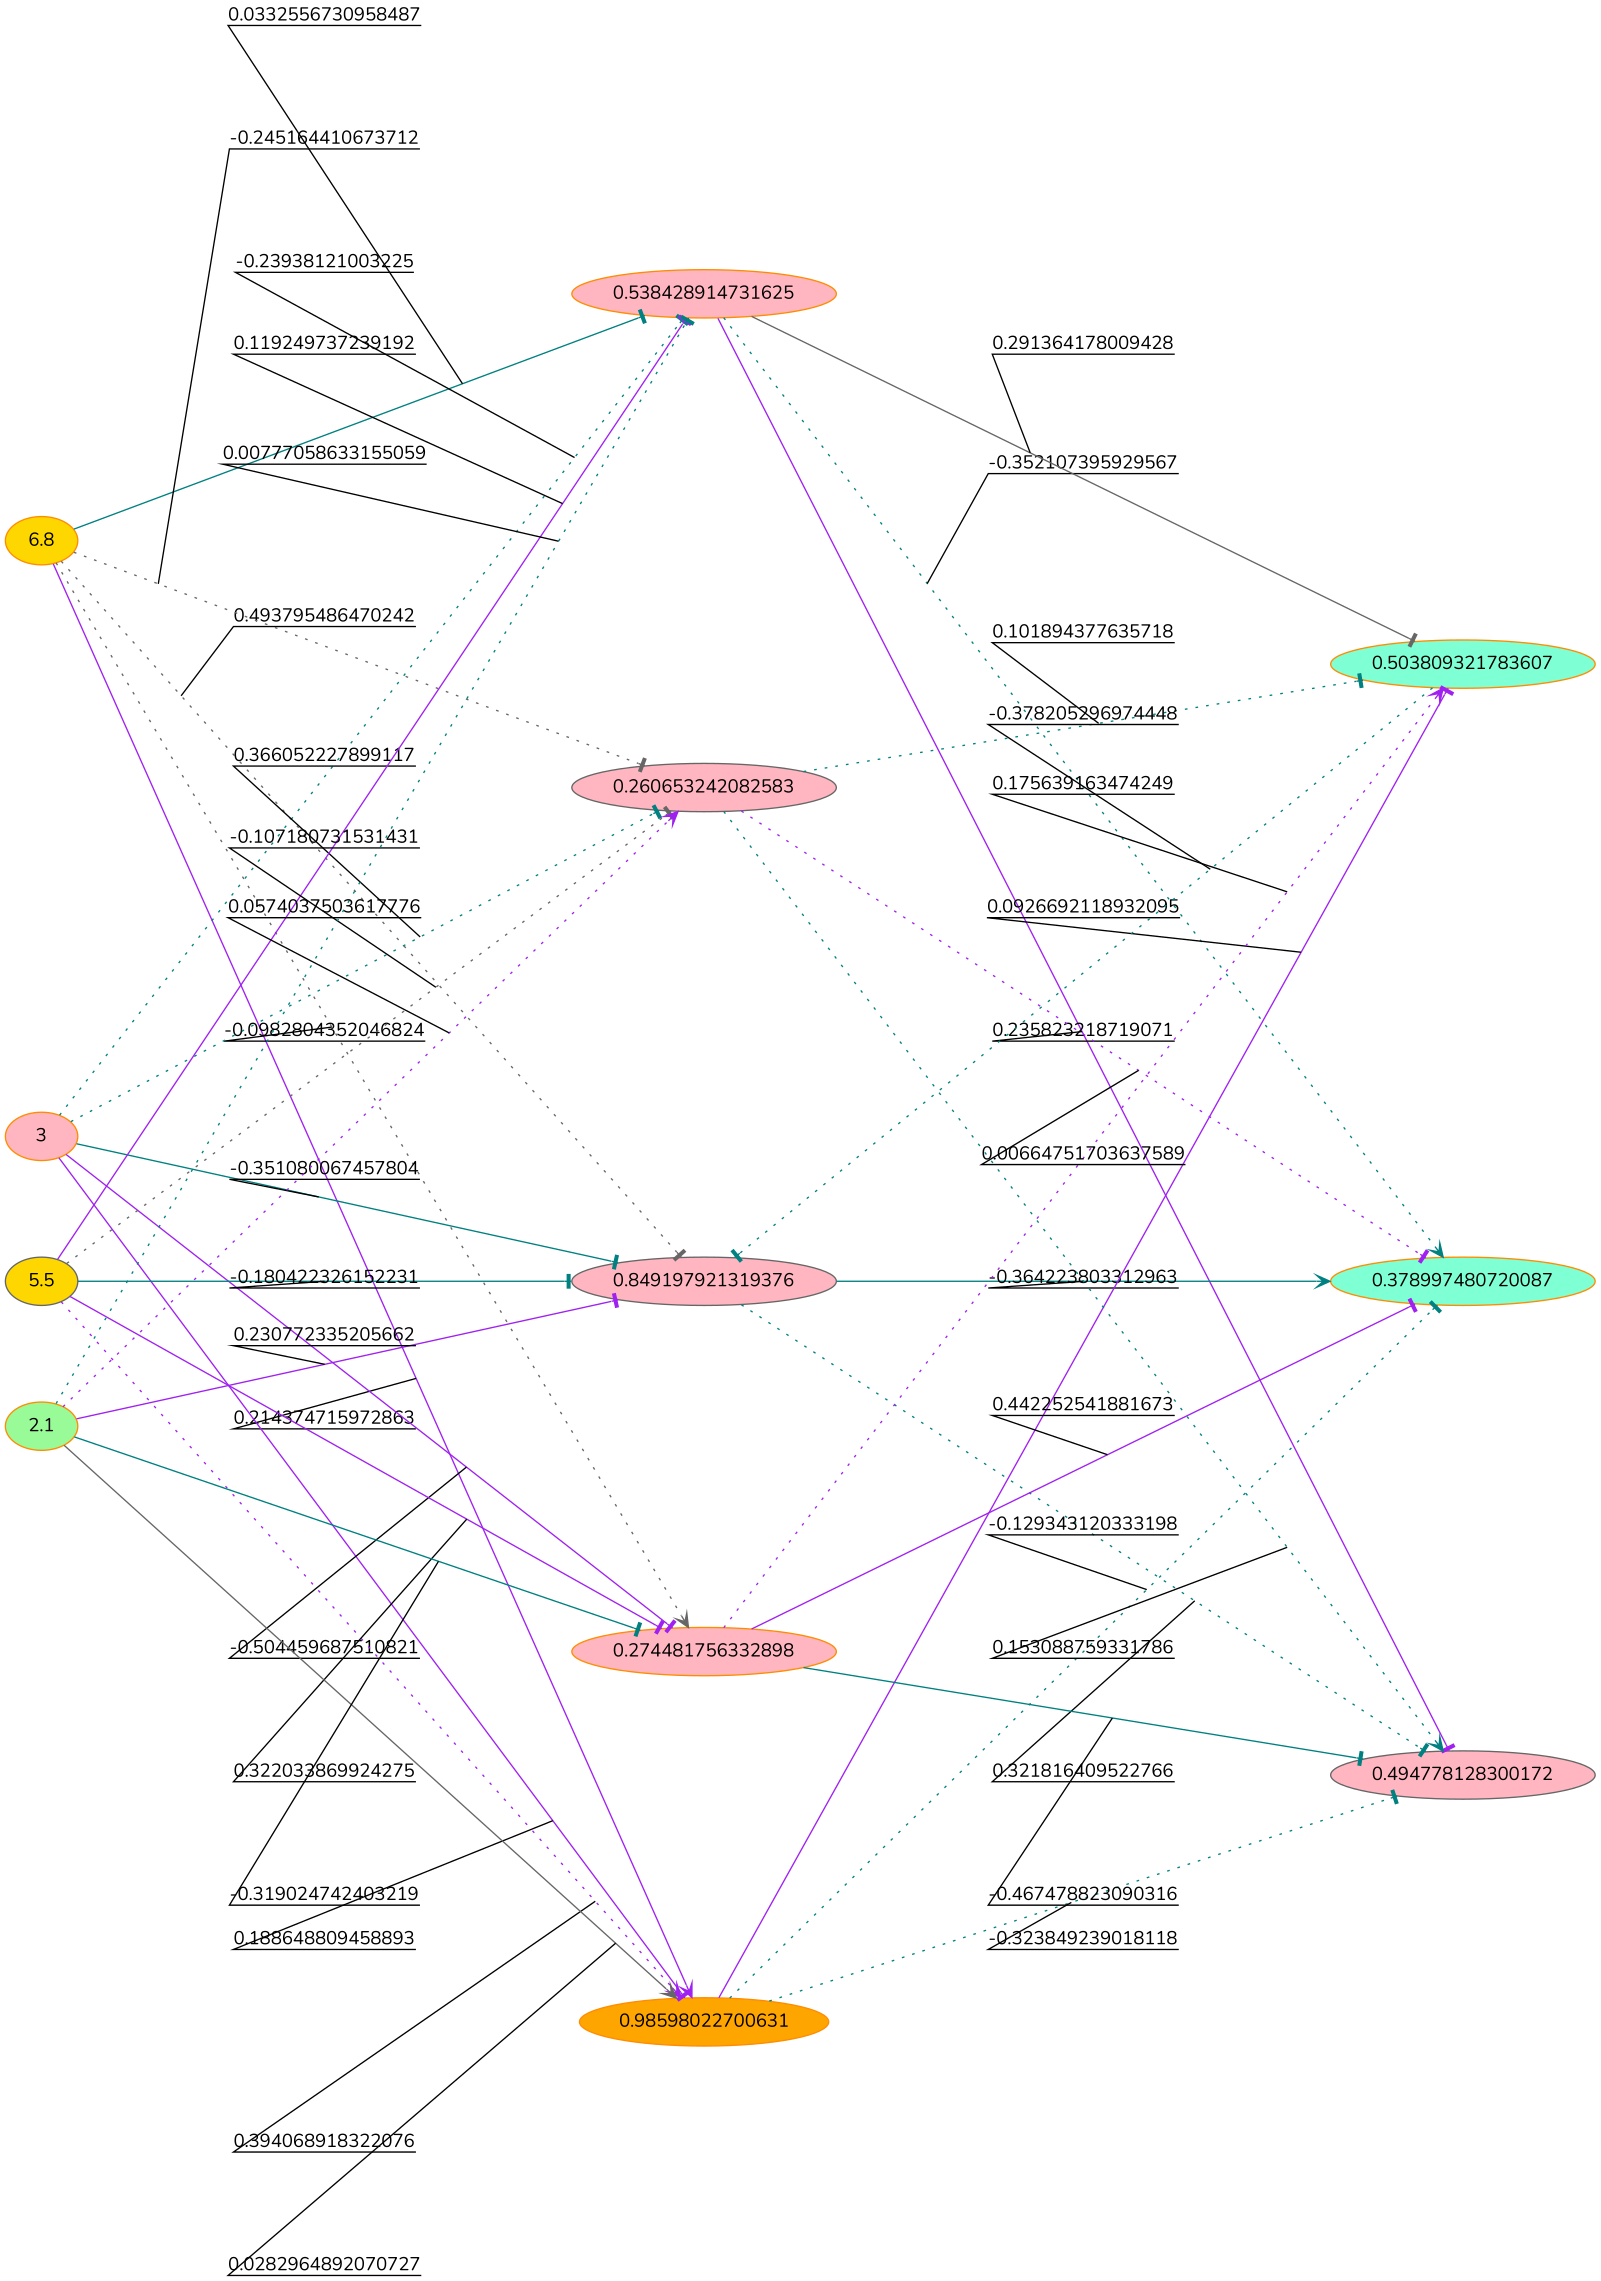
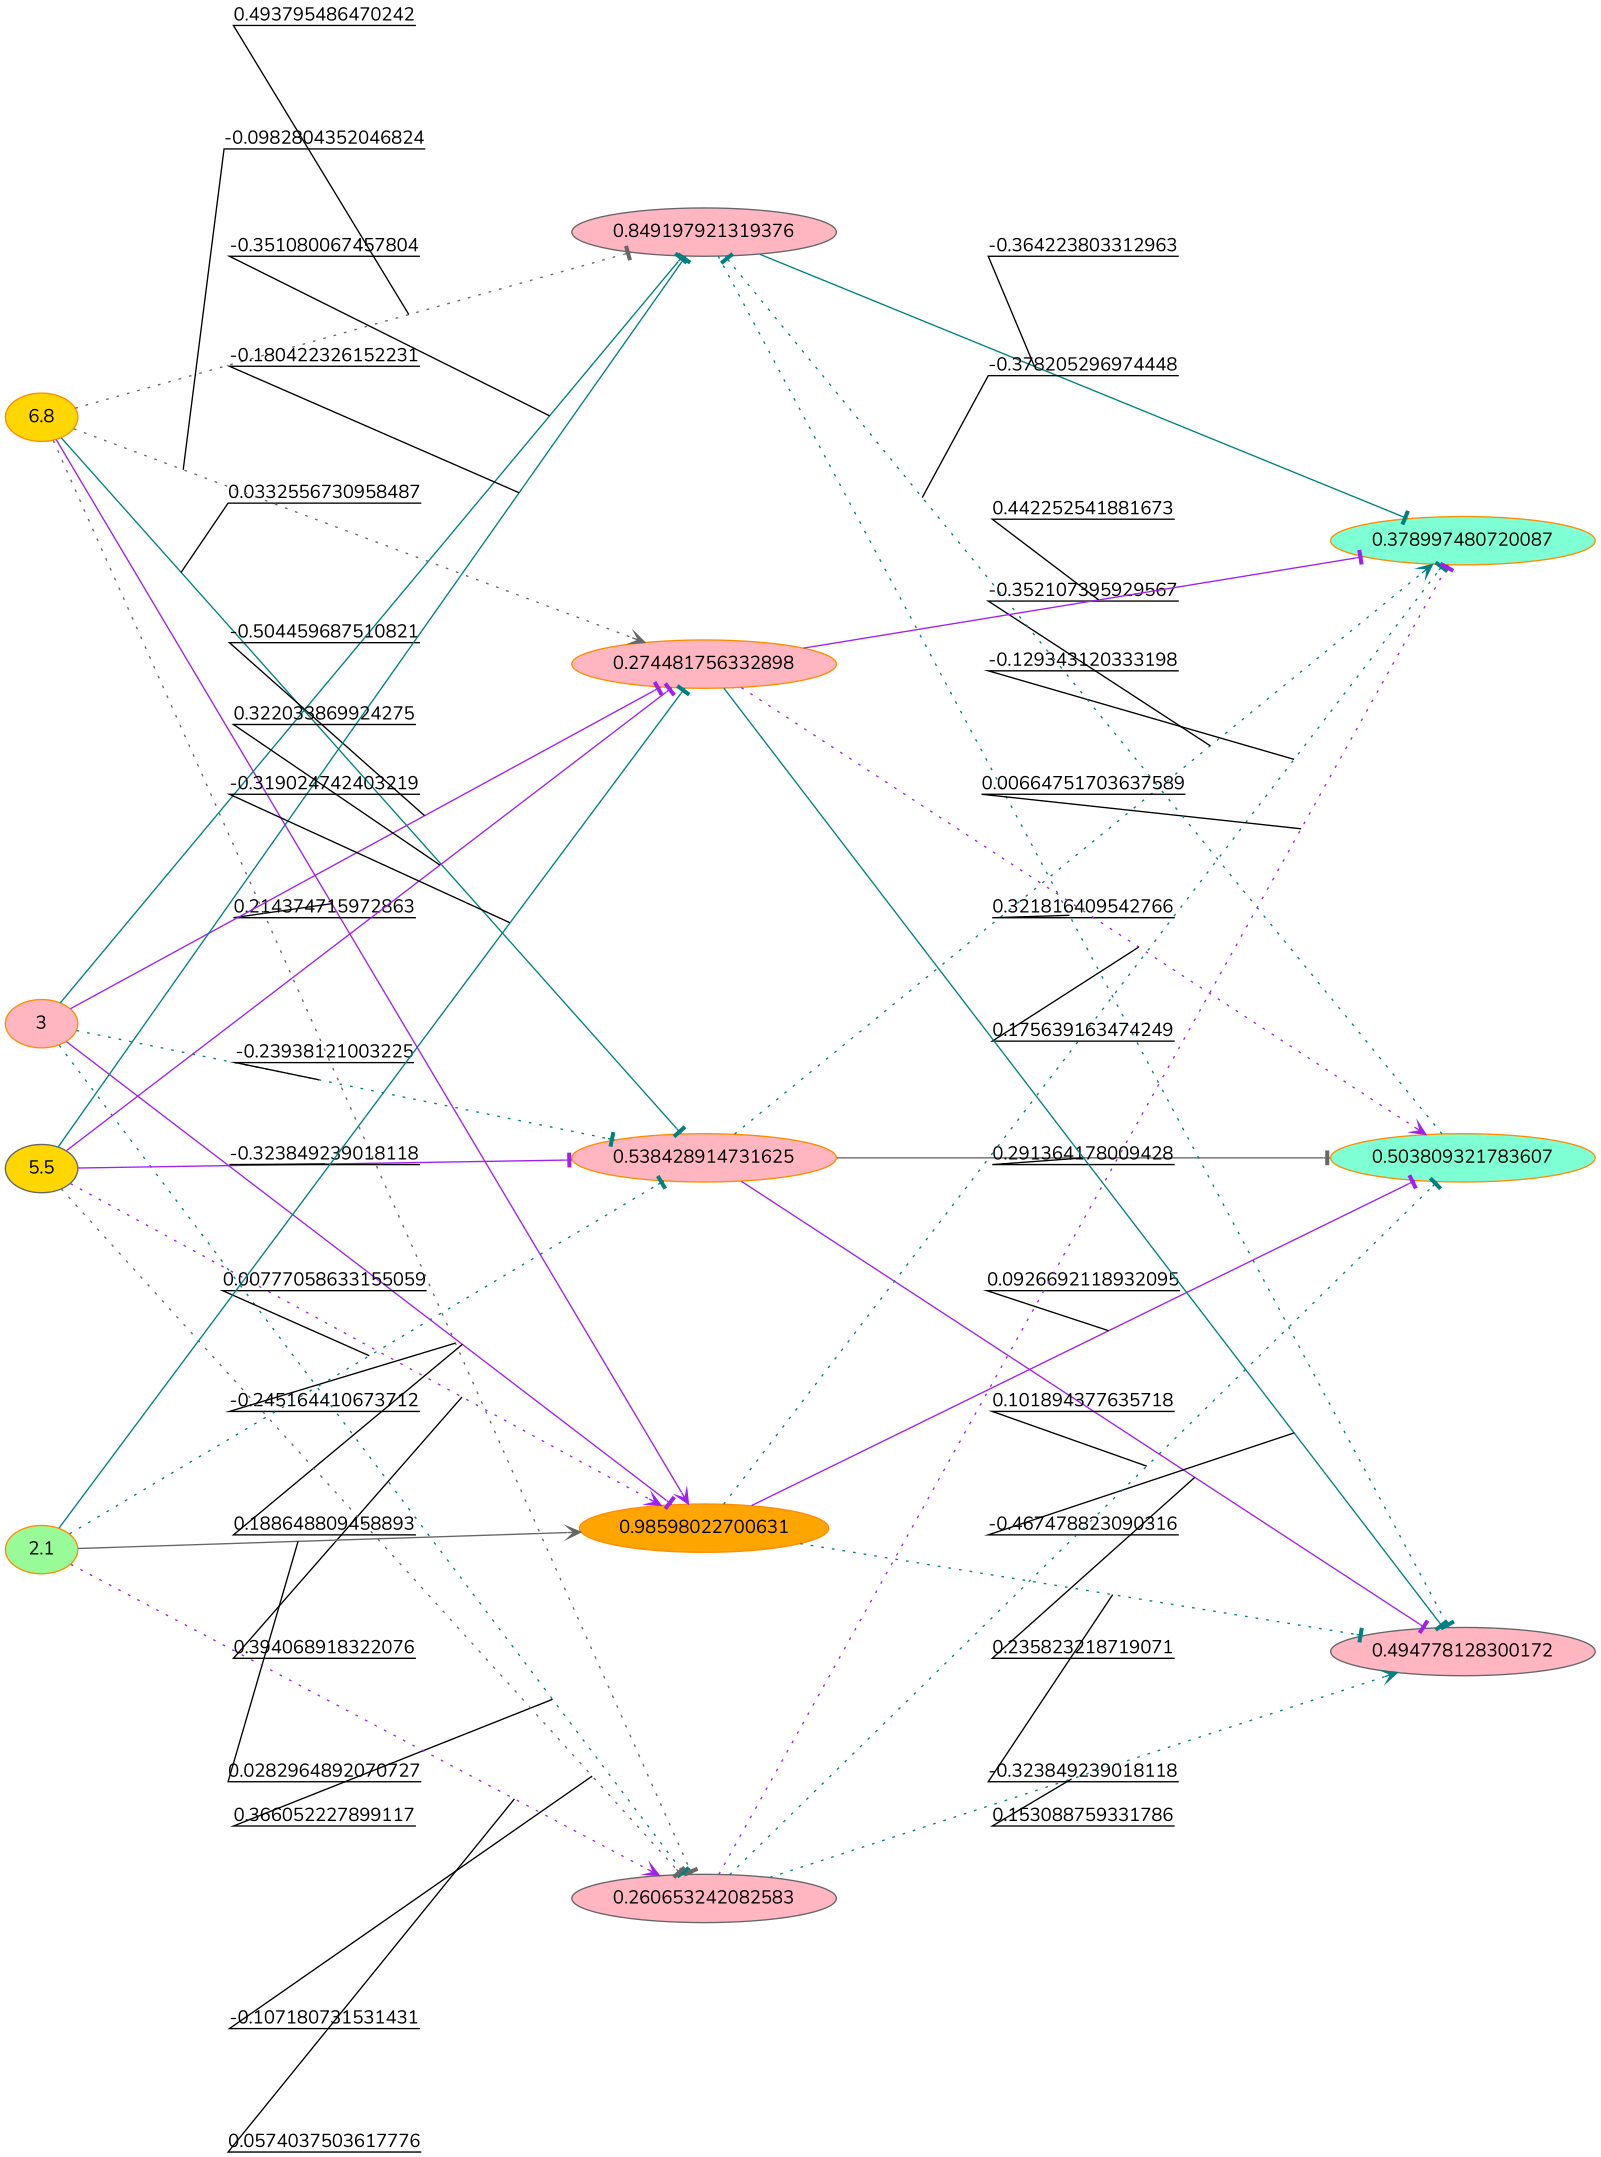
edge "5.5" -> "0.538428914731625": label "0.119249737239192" -> "-0.323849239018118"
edge "0.849197921319376" -> "0.378997480720087": arrowhead vee -> tee
edge "2.1" -> "0.849197921319376": removed, label "0.230772335205662"
edge "0.849197921319376" -> "0.494778128300172": label "0.321816409522766" -> "0.321816409542766"
